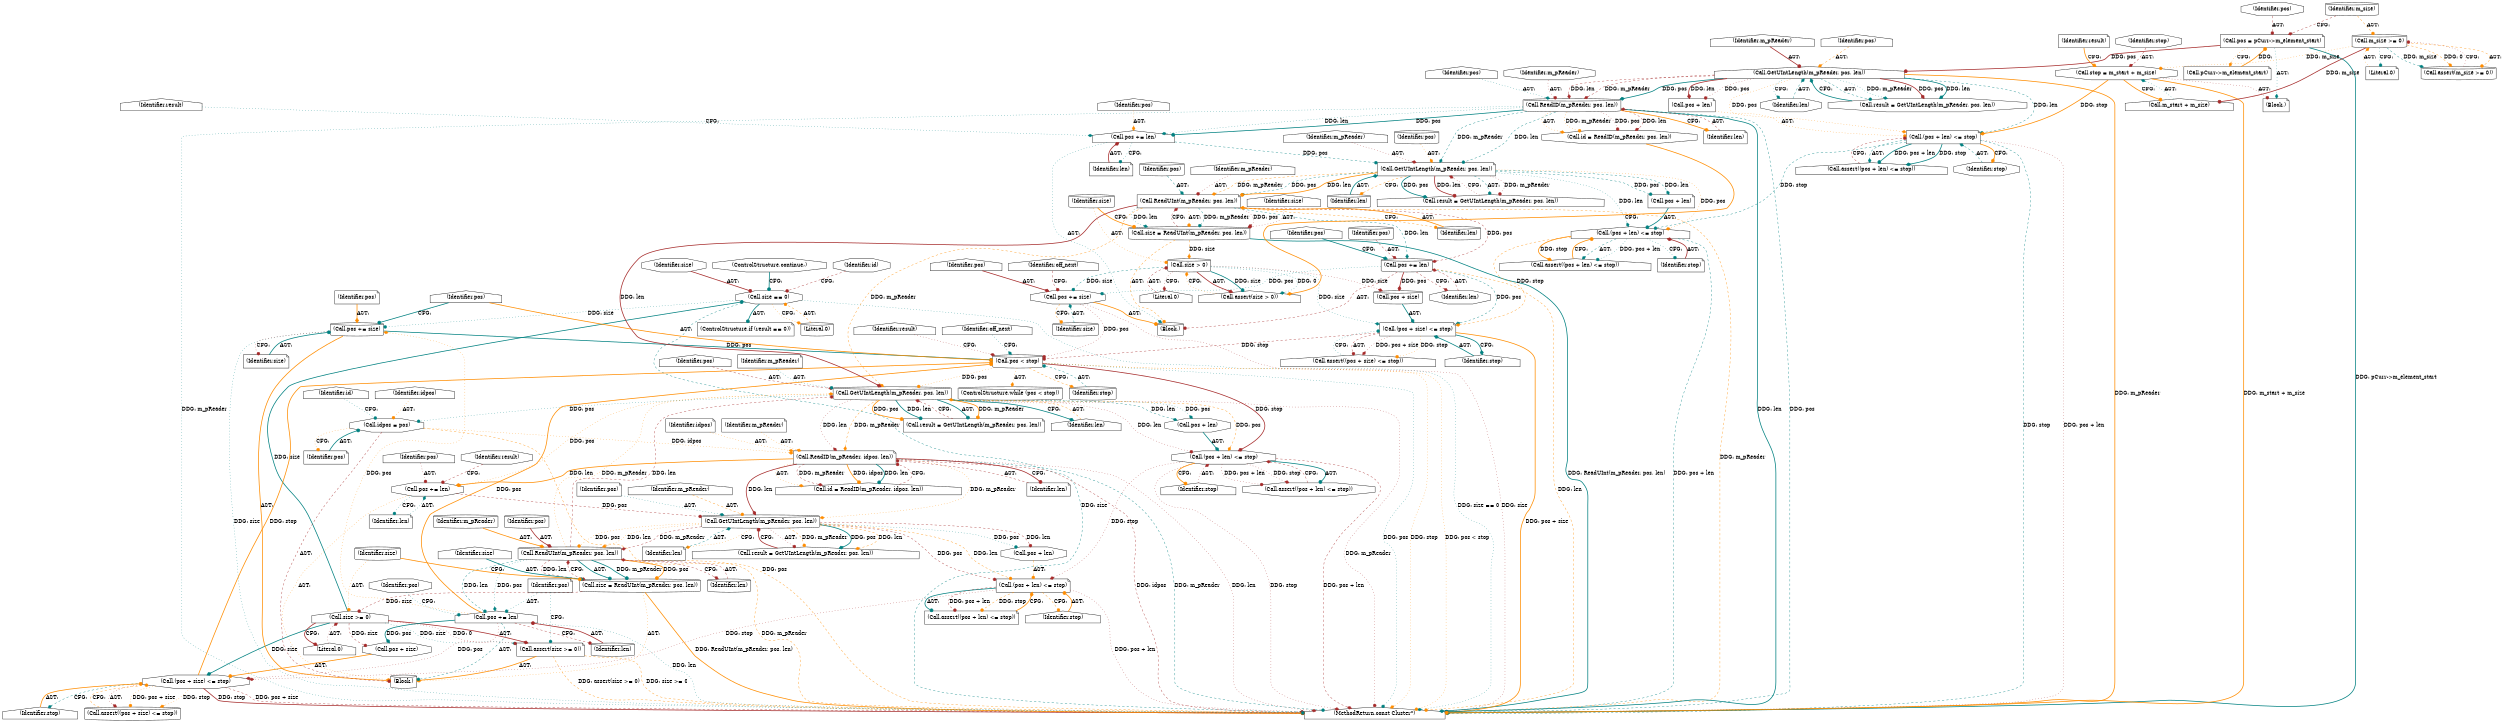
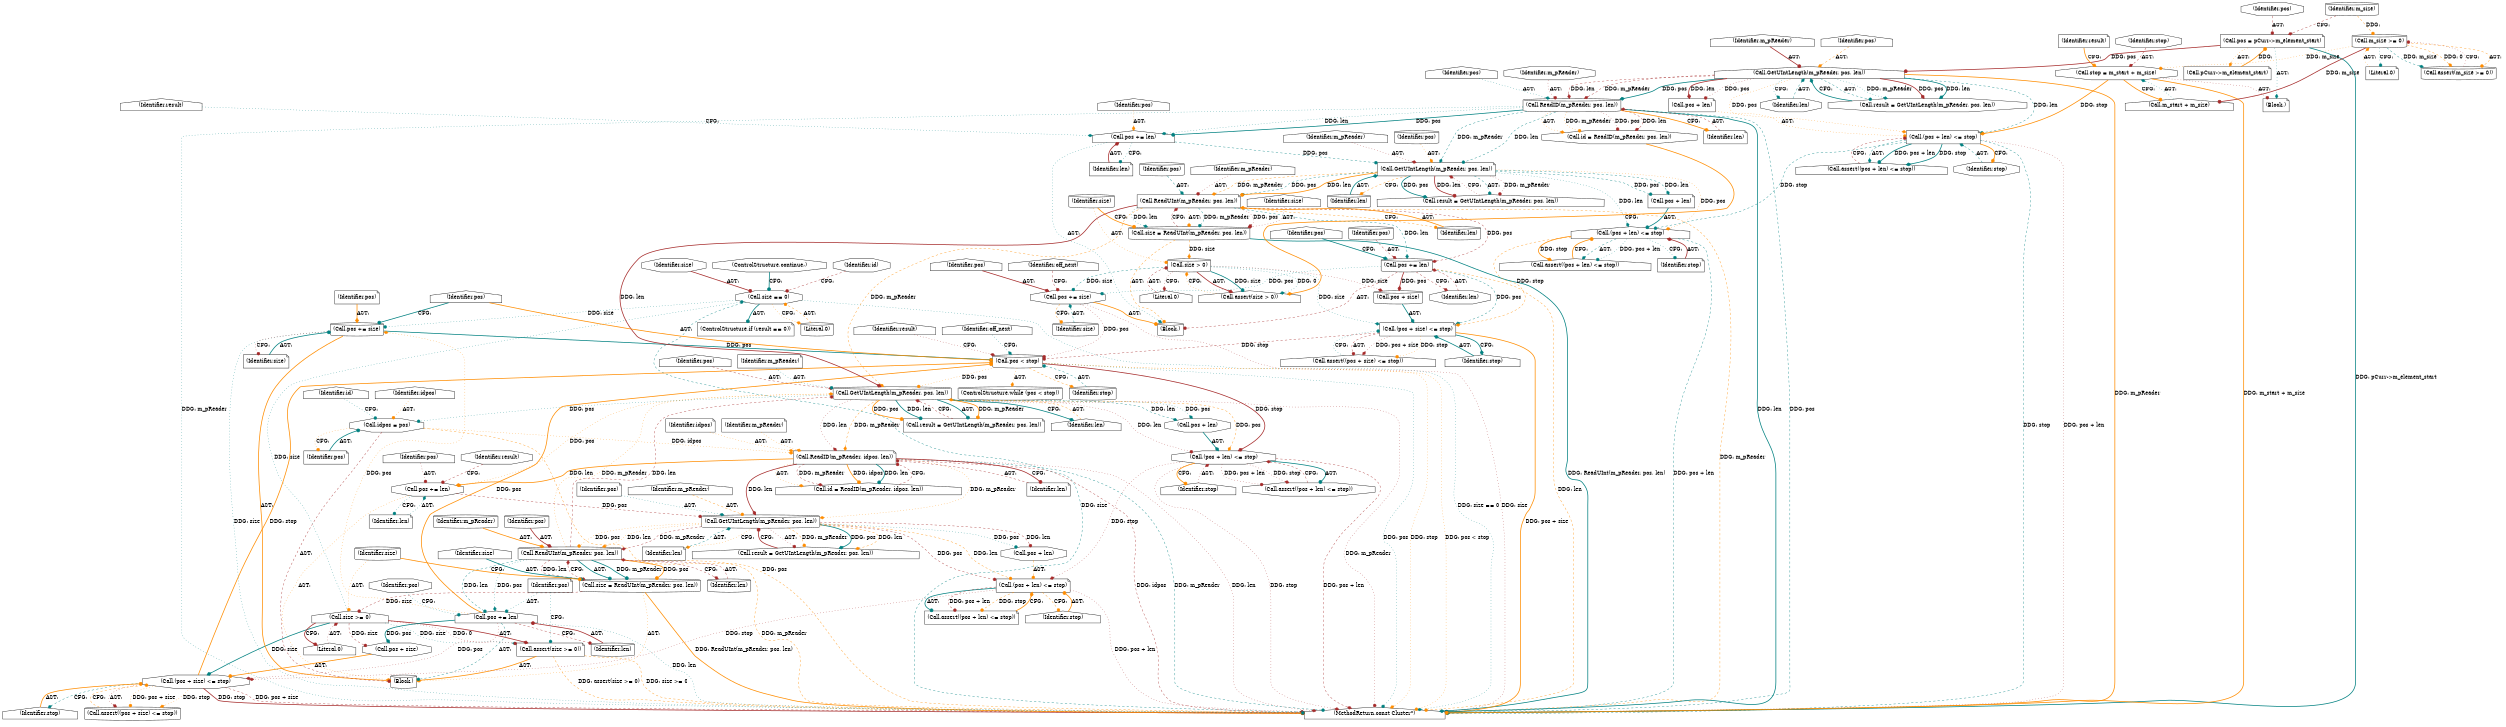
edge "(Identifier,m_size)" -> "(Call,m_size >= 0)": label "AST: " -> "DDG: "
edge "(Call,pos = pCurr->m_element_start)" -> "(Call,pCurr->m_element_start)": label "CFG: " -> "AST: "
edge "(Call,size >= 0)" -> "(Call,size == 0)": style bold -> dotted
